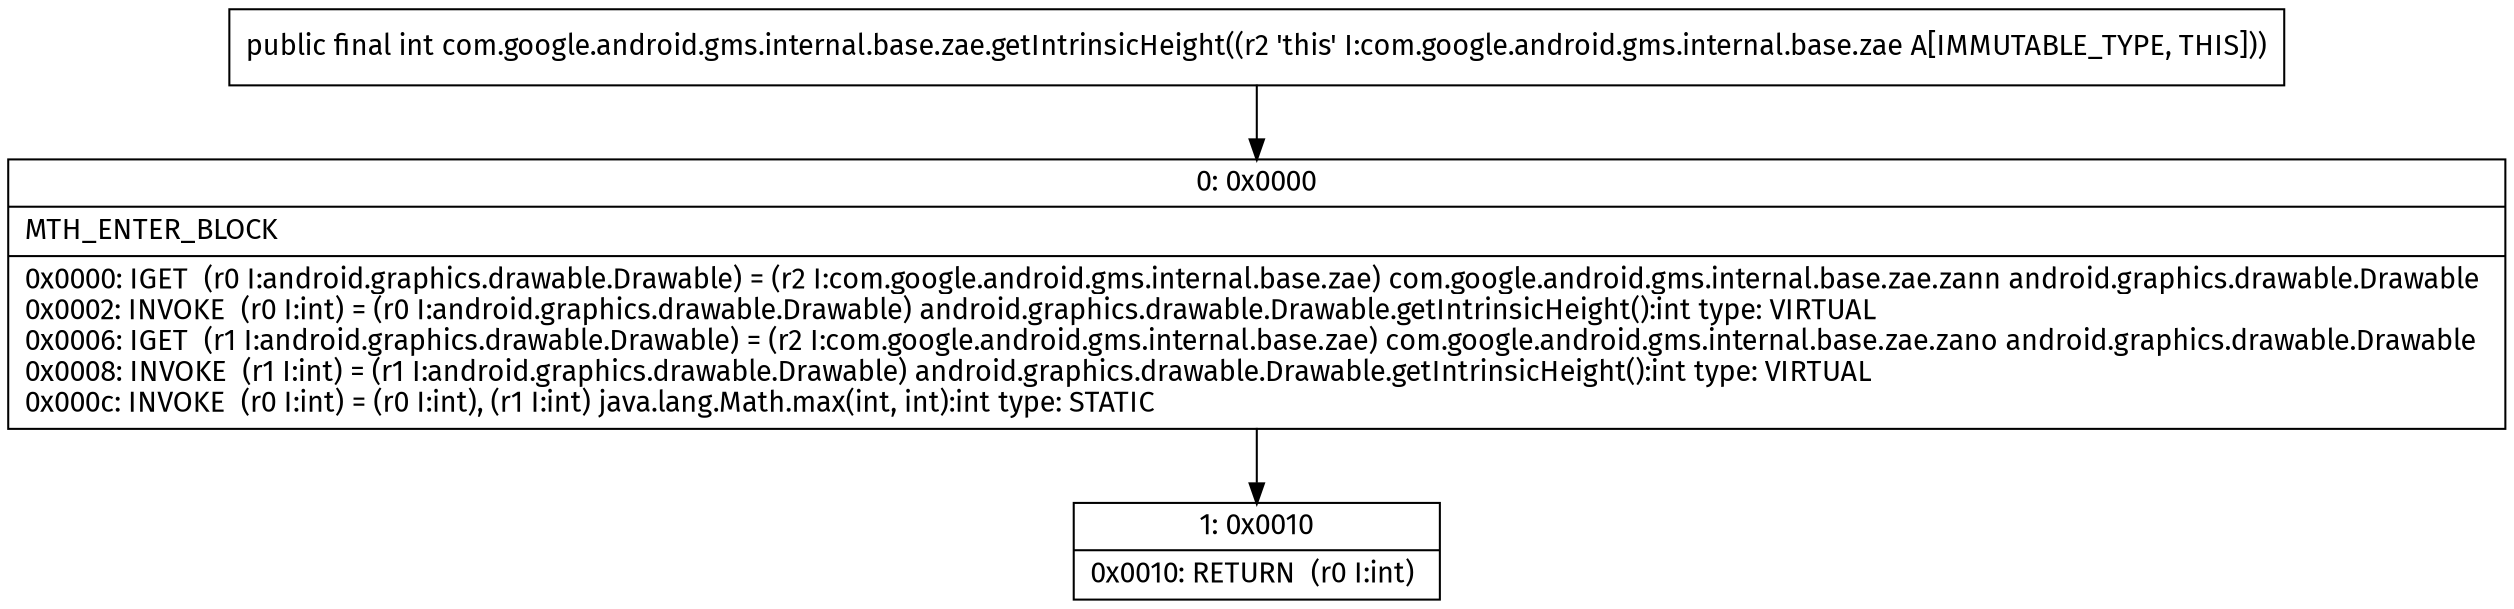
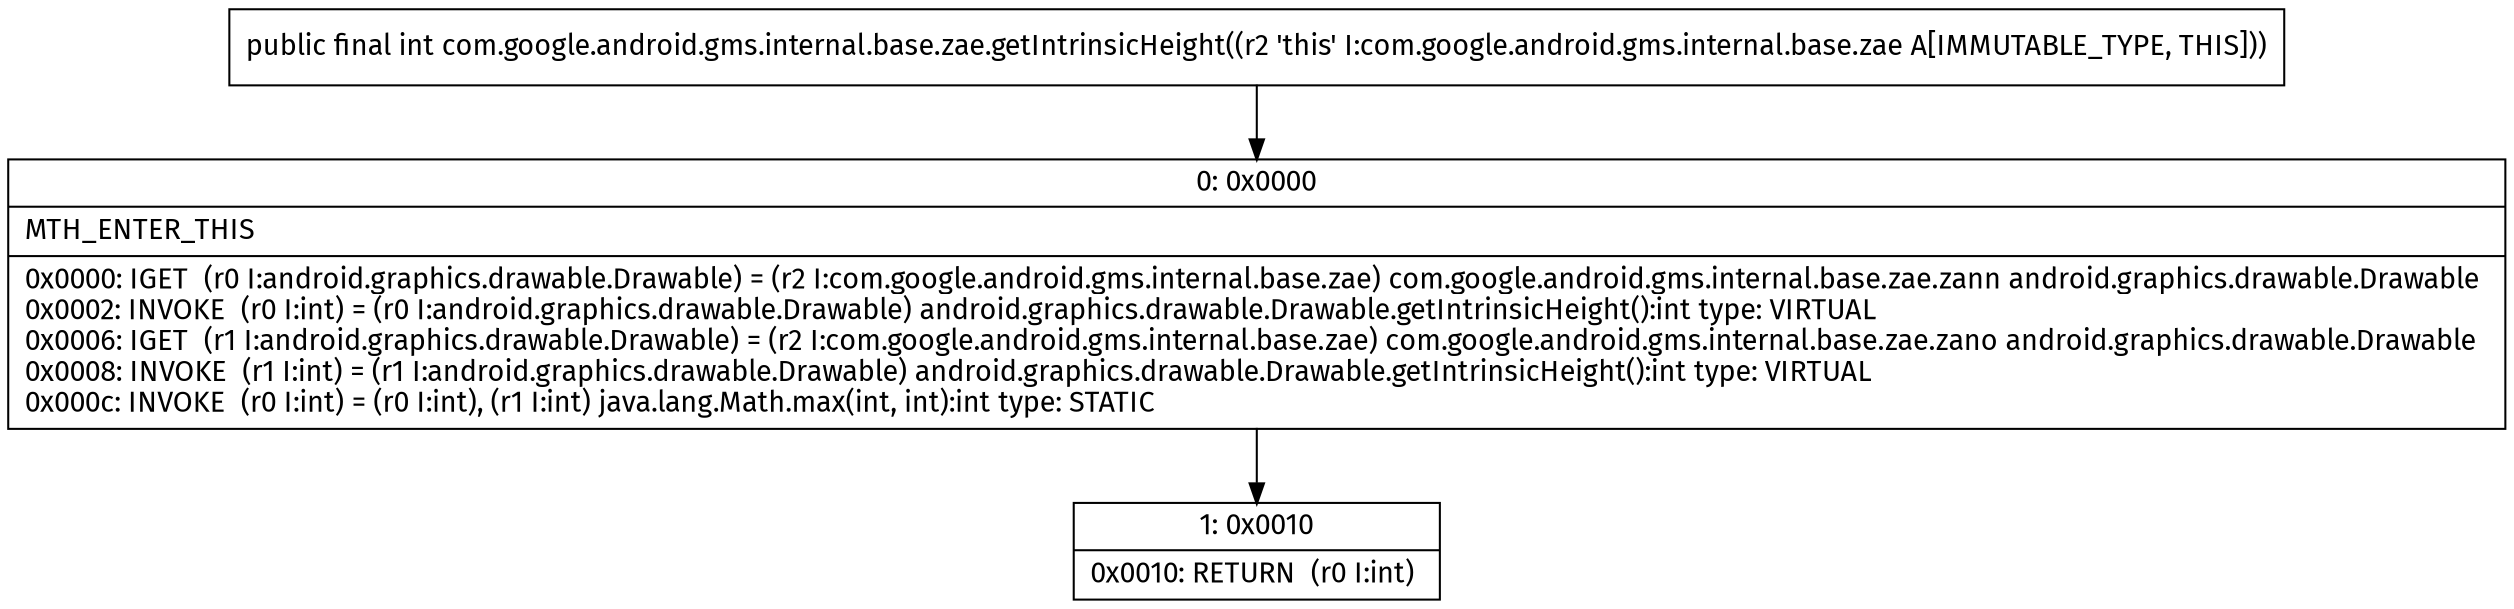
node "0: 0x0000": text "MTH_ENTER_BLOCK" -> "MTH_ENTER_THIS"
